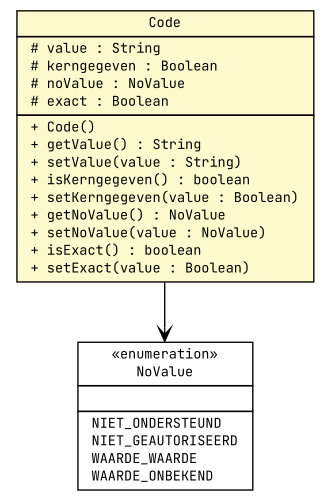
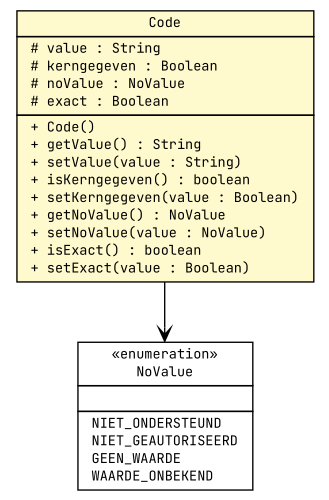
node "NoValue": text "WAARDE_WAARDE" -> "GEEN_WAARDE"
